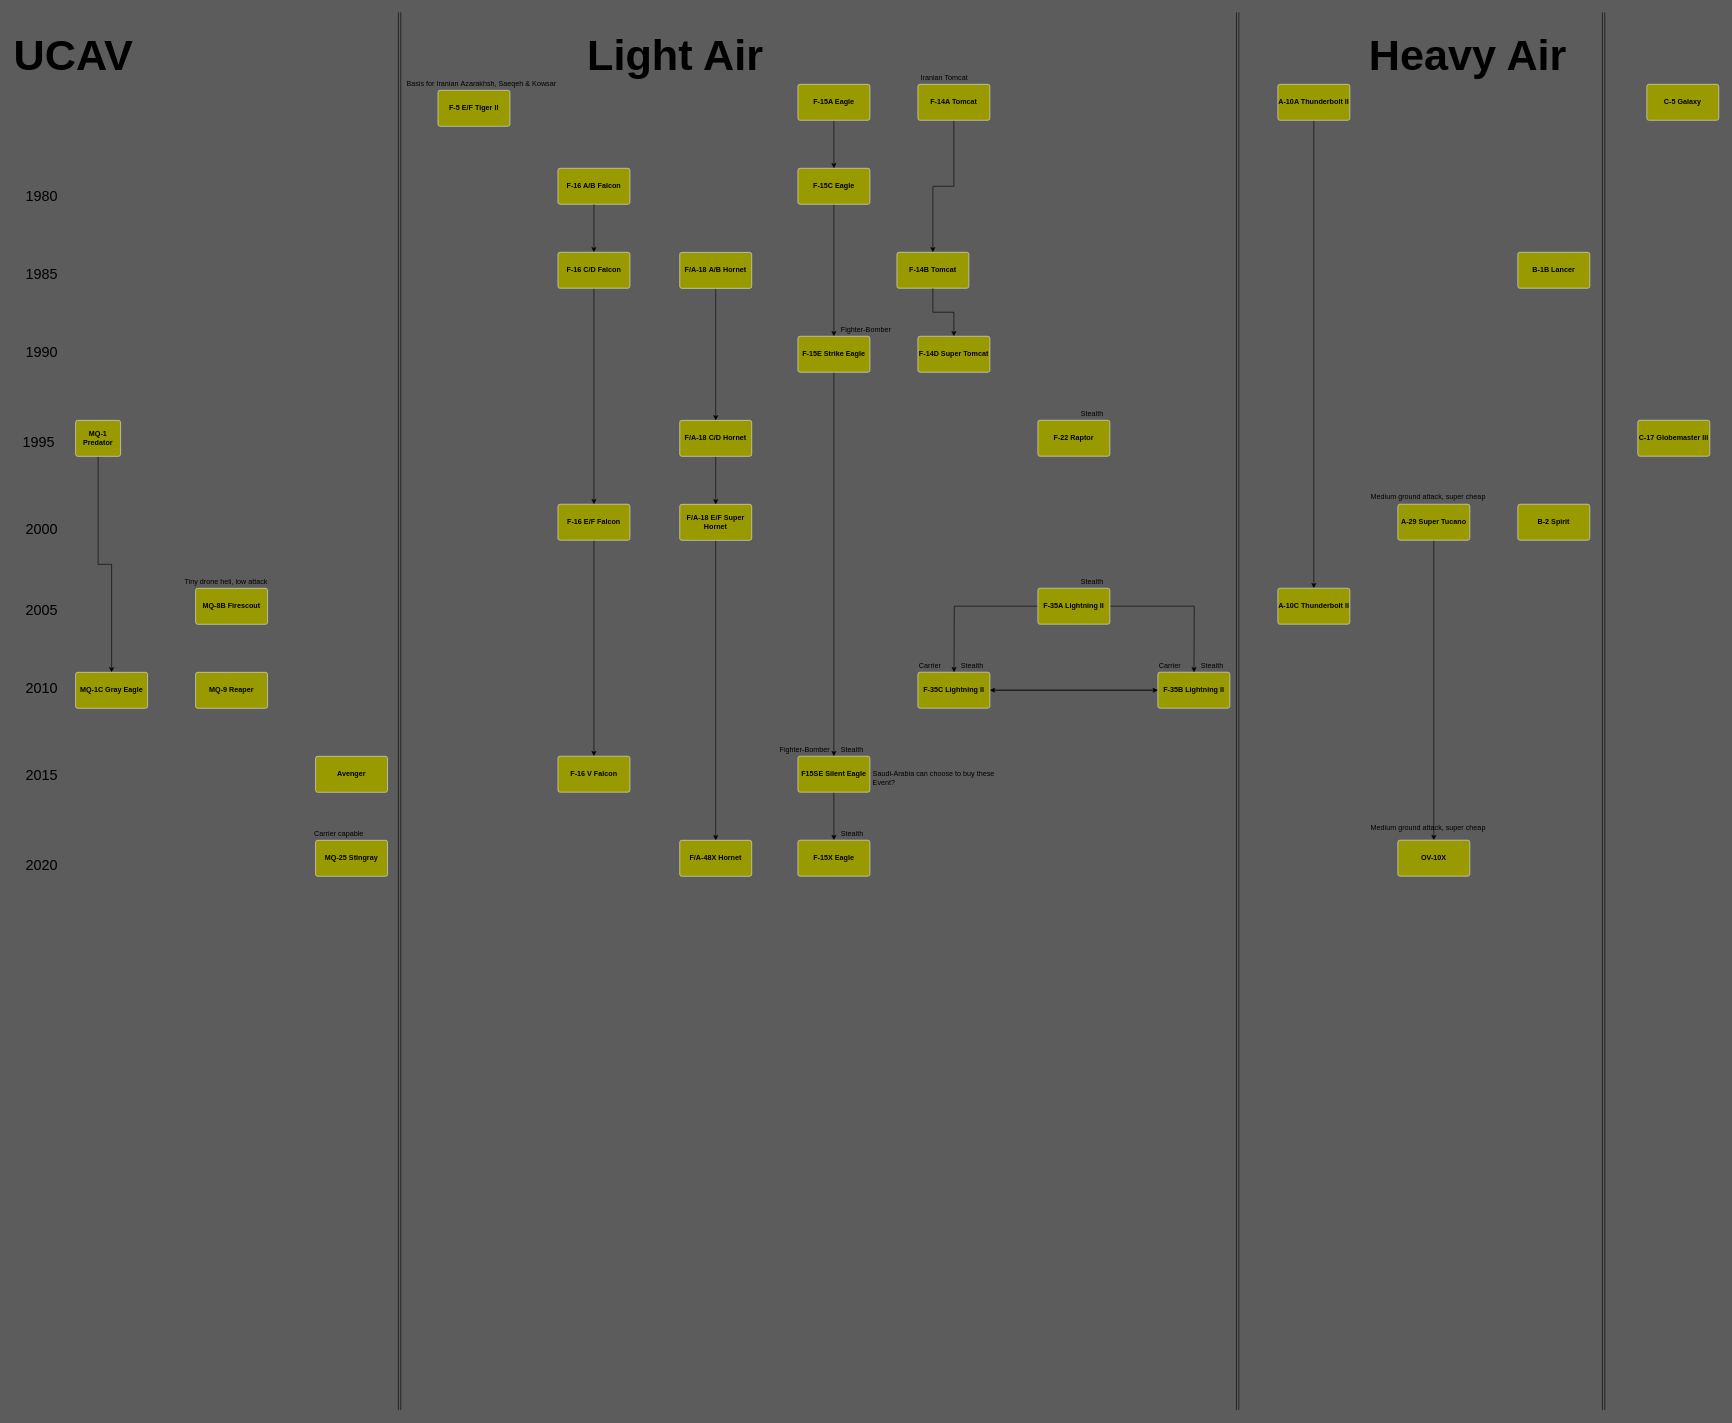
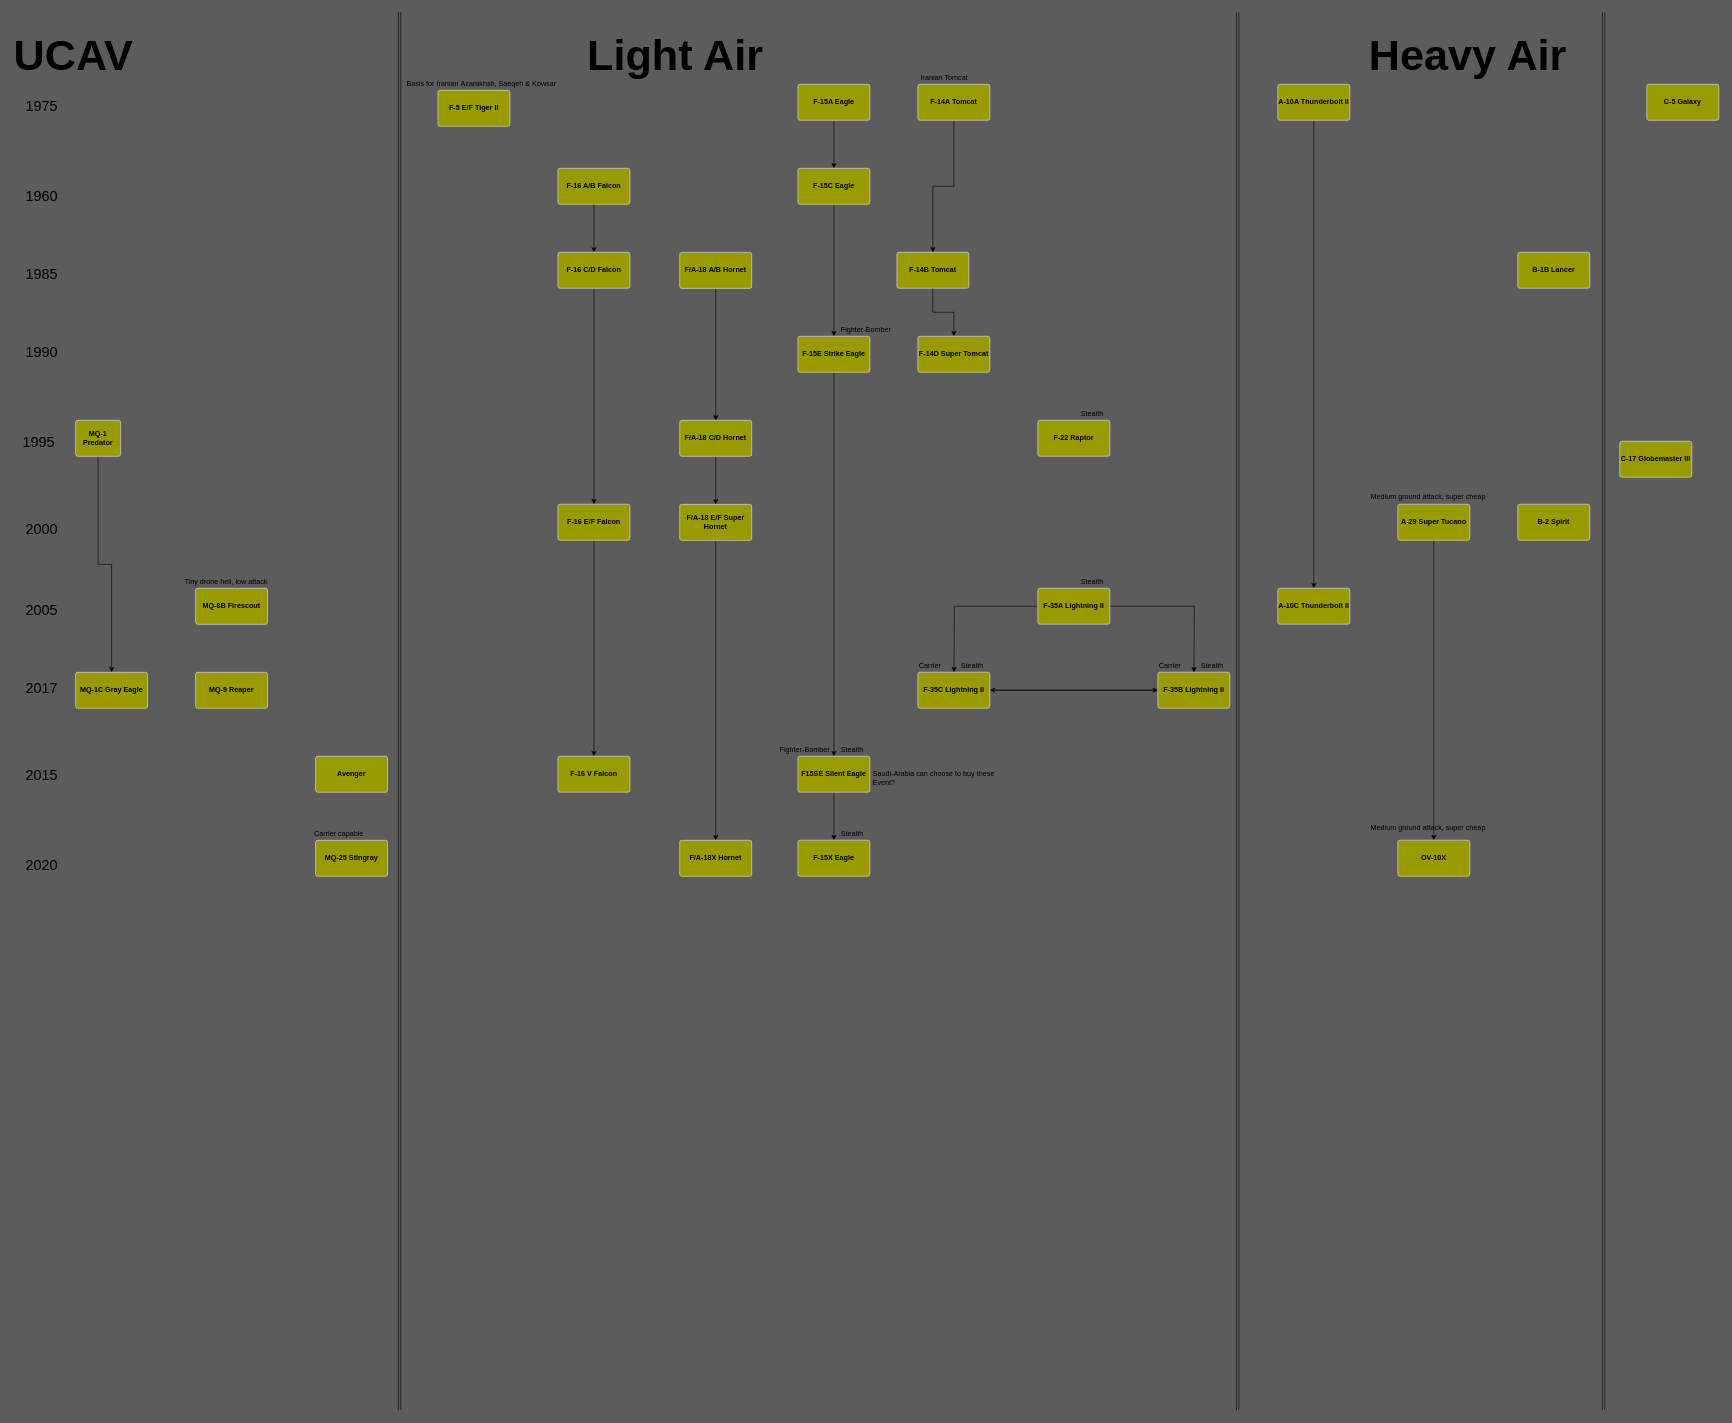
node "1975": added
node "1980": label "1980" -> "1960"
node "C-17 Globemaster III": moved (1674, 438) -> (1656, 459)
node "2010": label "2010" -> "2017"
node "F/A-48X Hornet": label "F/A-48X Hornet" -> "F/A-18X Hornet"
